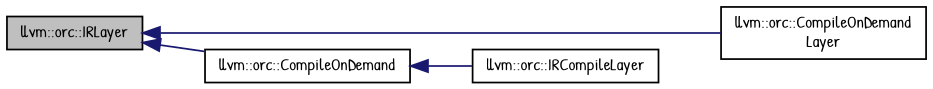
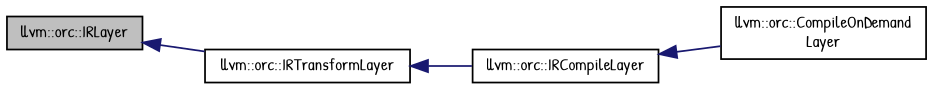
edge "llvm::orc::CompileOnDemand Layer" -> "llvm::orc::IRLayer": now "llvm::orc::CompileOnDemand Layer" -> "llvm::orc::IRCompileLayer"
node "llvm::orc::CompileOnDemand": label "llvm::orc::CompileOnDemand" -> "llvm::orc::IRTransformLayer"
